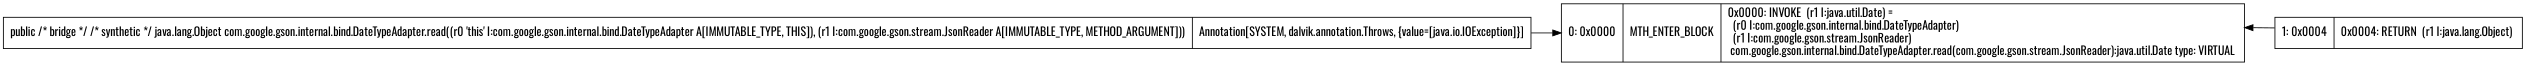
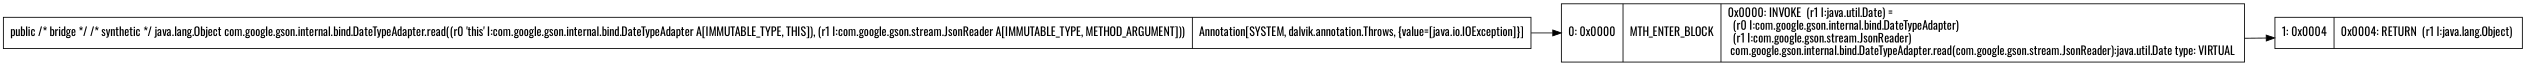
edge "1: 0x0004" -> "0: 0x0000": reversed
